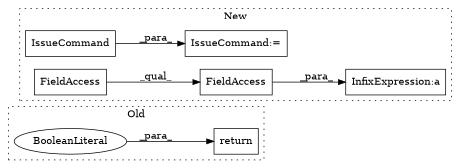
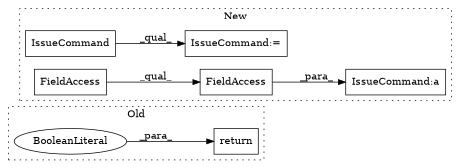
edge "IssueCommand" -> "IssueCommand:=": label "_para_" -> "_qual_"
node "InfixExpression:a": label "InfixExpression:a" -> "IssueCommand:a"
